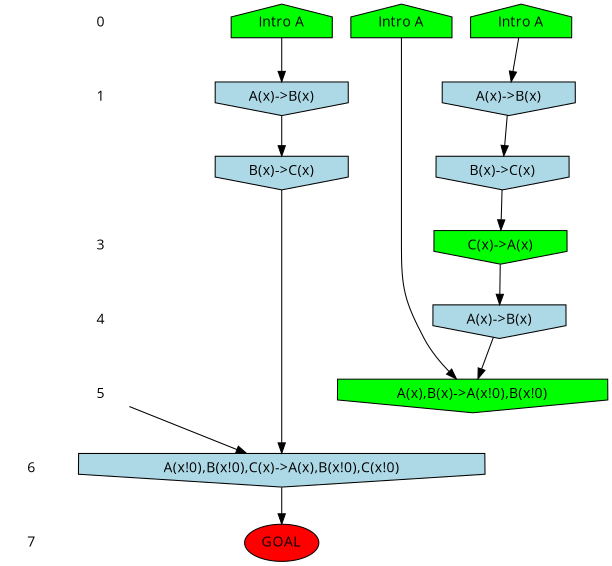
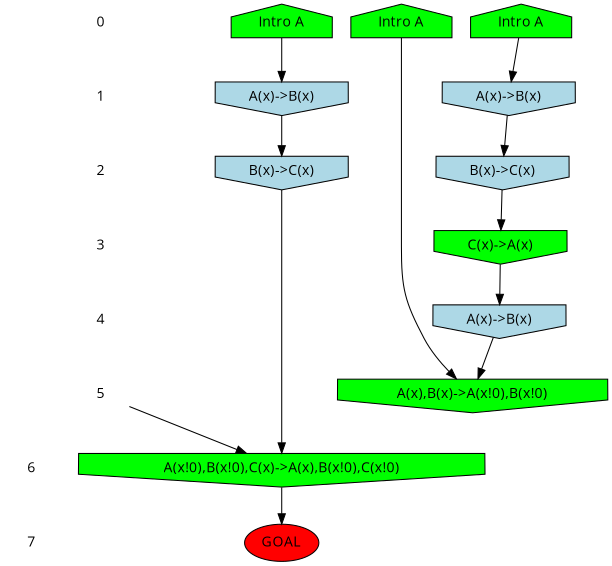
node "2": added
node "A(x!0),B(x!0),C(x)->A(x),B(x!0),C(x!0)": fillcolor lightblue -> green
